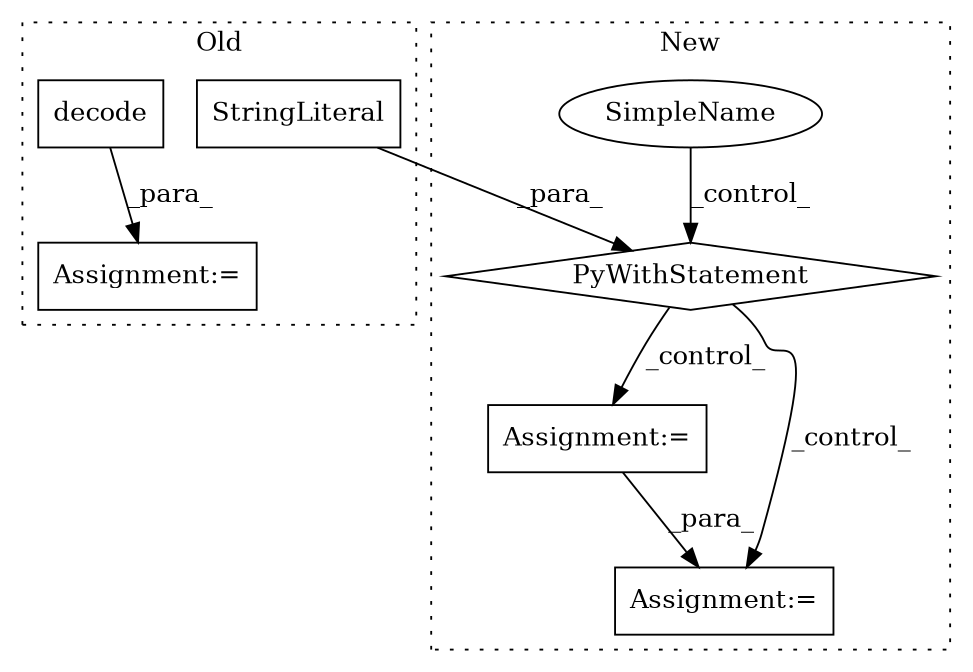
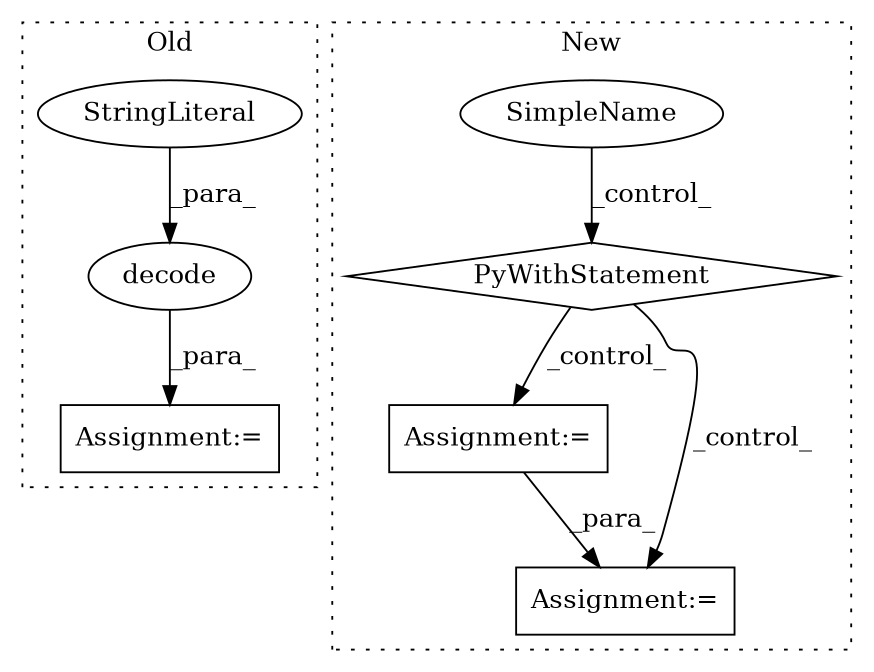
node "decode": shape box -> ellipse
node "StringLiteral": shape box -> ellipse
edge "StringLiteral" -> "PyWithStatement": now "StringLiteral" -> "decode"
